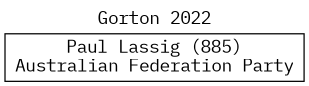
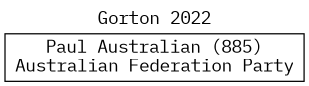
node "Paul Lassig (885) Australian Federation Party": label "Paul Lassig (885) Australian Federation Party" -> "Paul Australian (885) Australian Federation Party"
